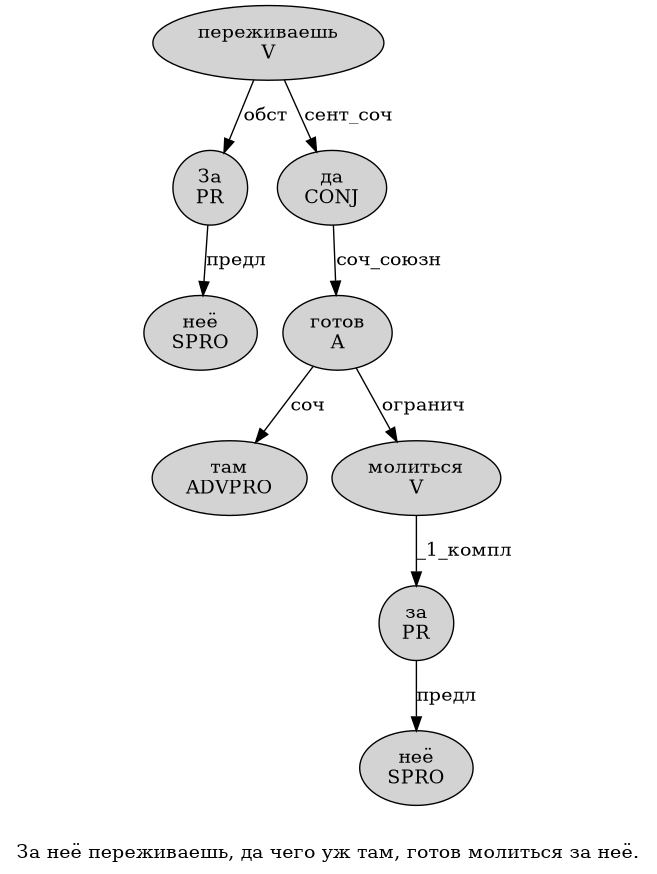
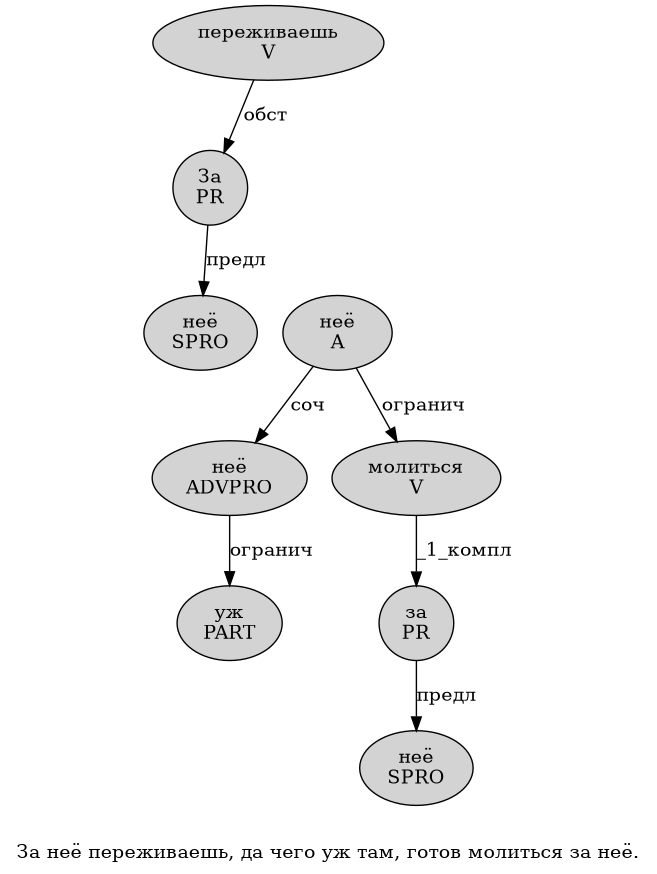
node "да CONJ": removed
node "готов A": label "готов A" -> "неё A"
node "там ADVPRO": label "там ADVPRO" -> "неё ADVPRO"
node "уж PART": added
